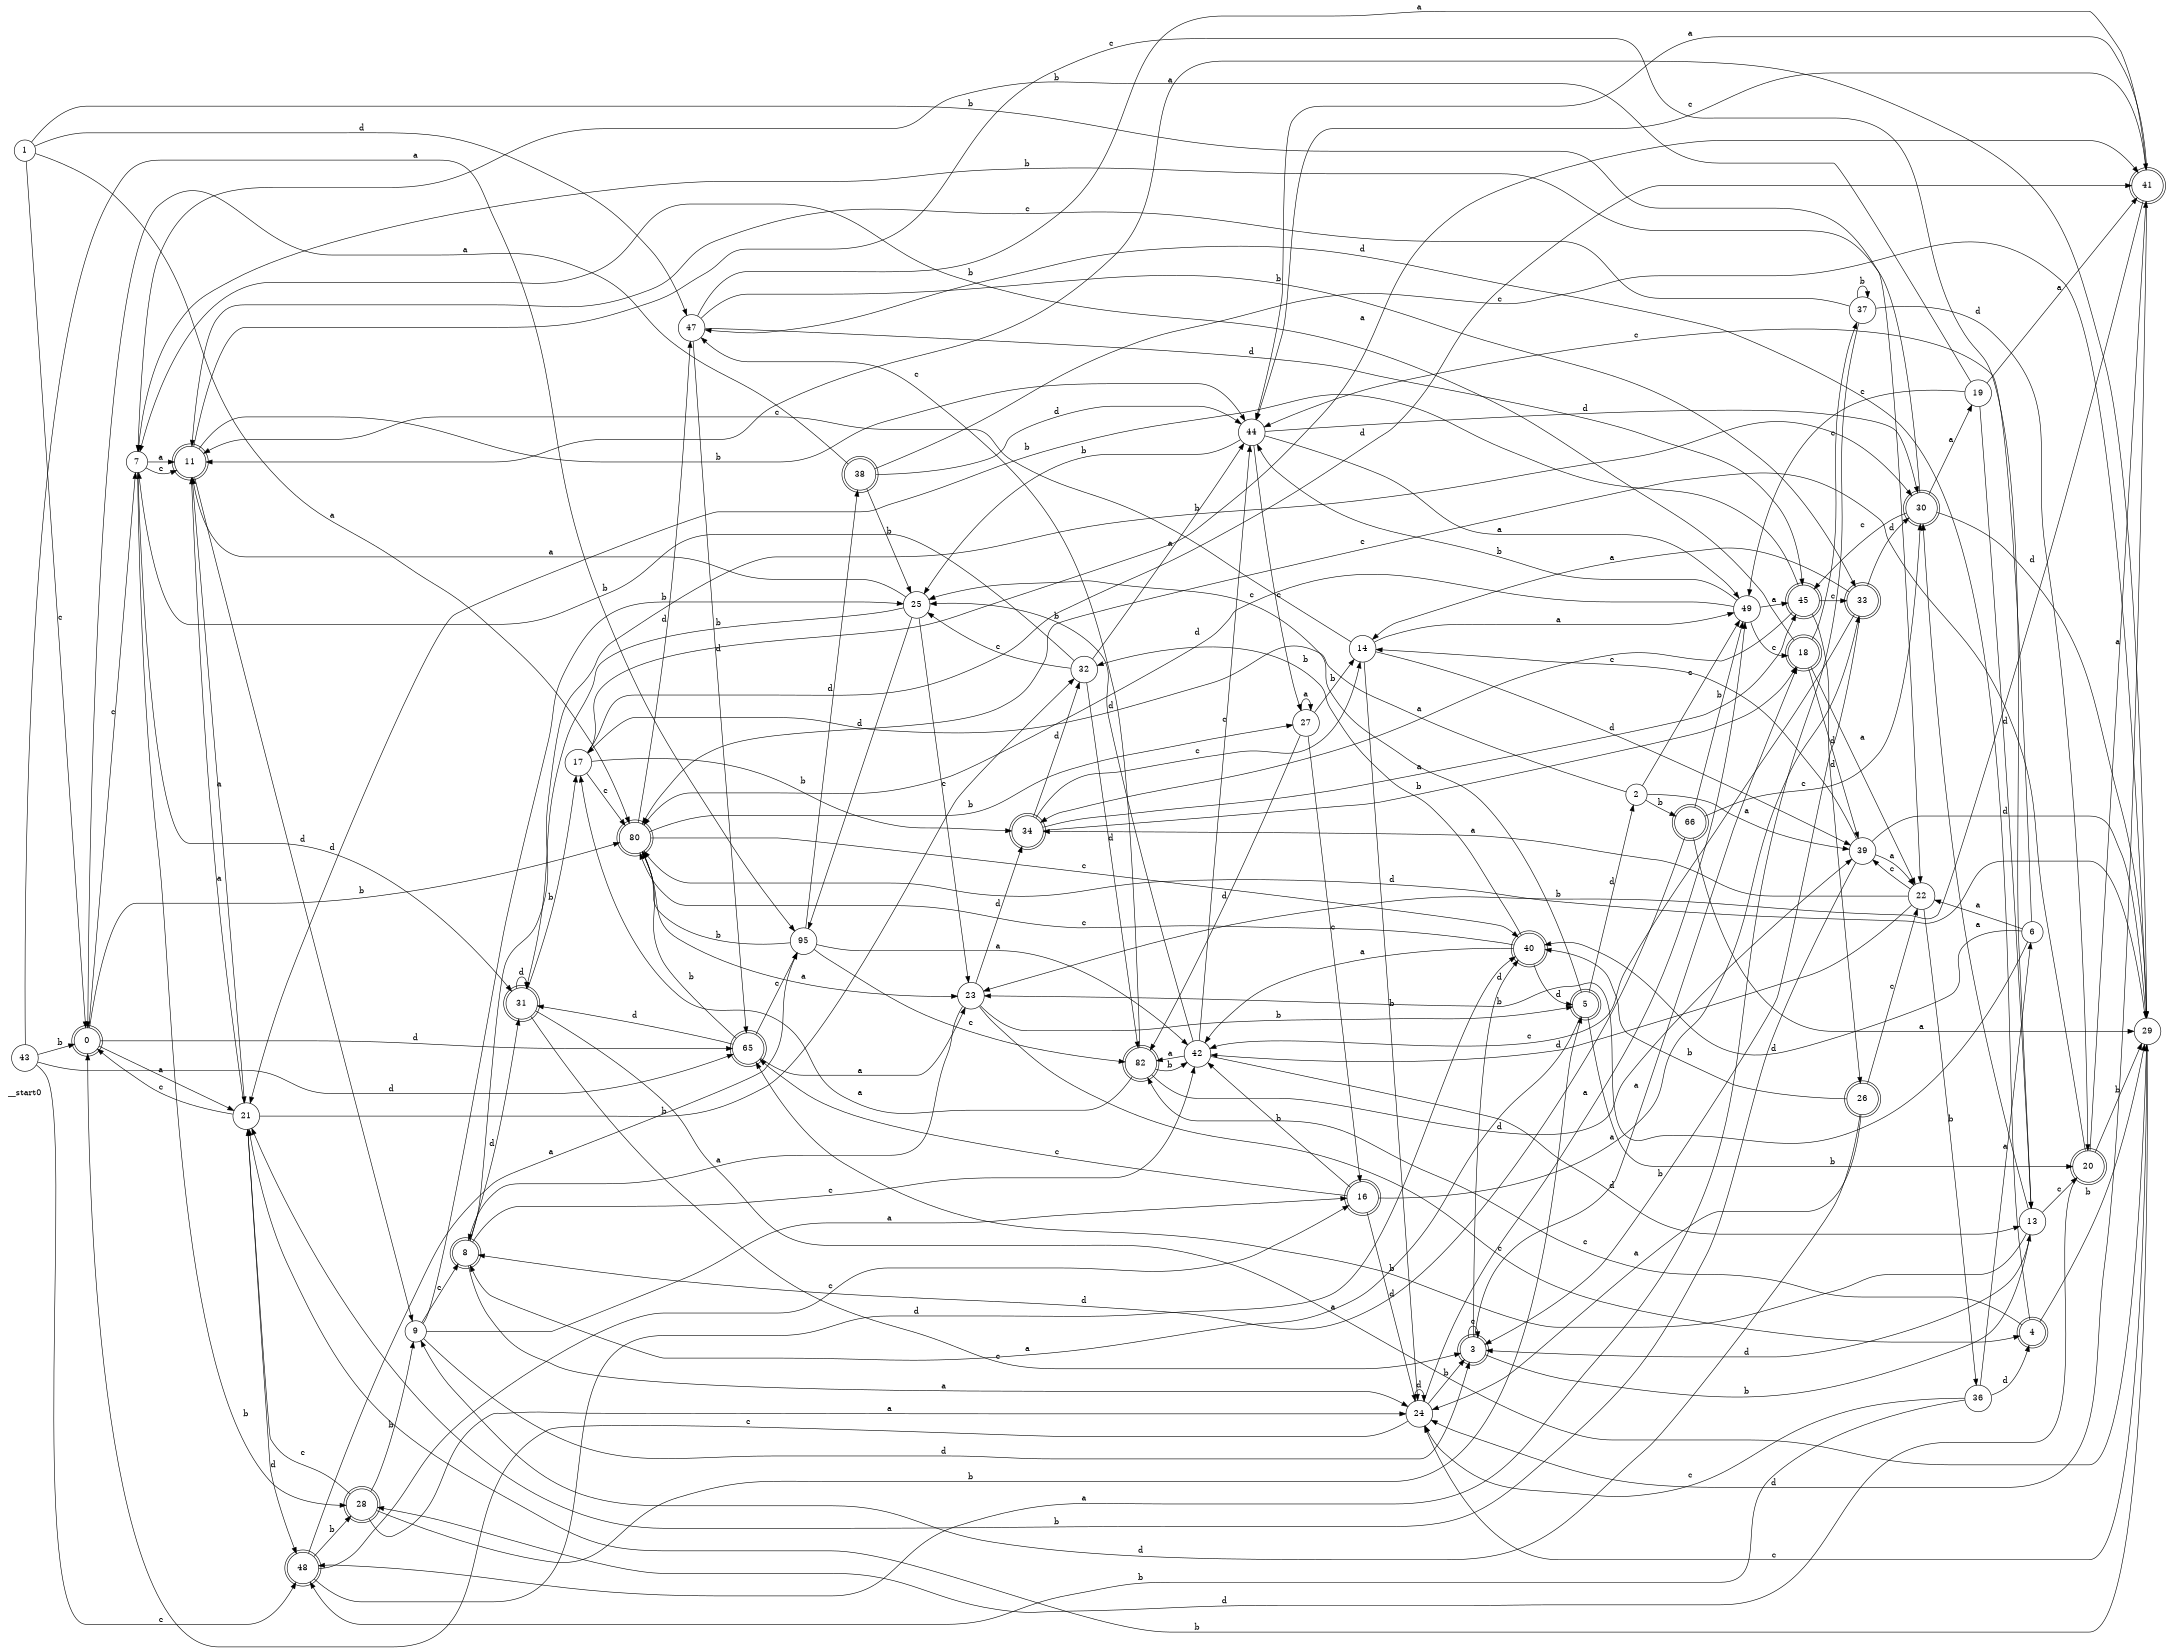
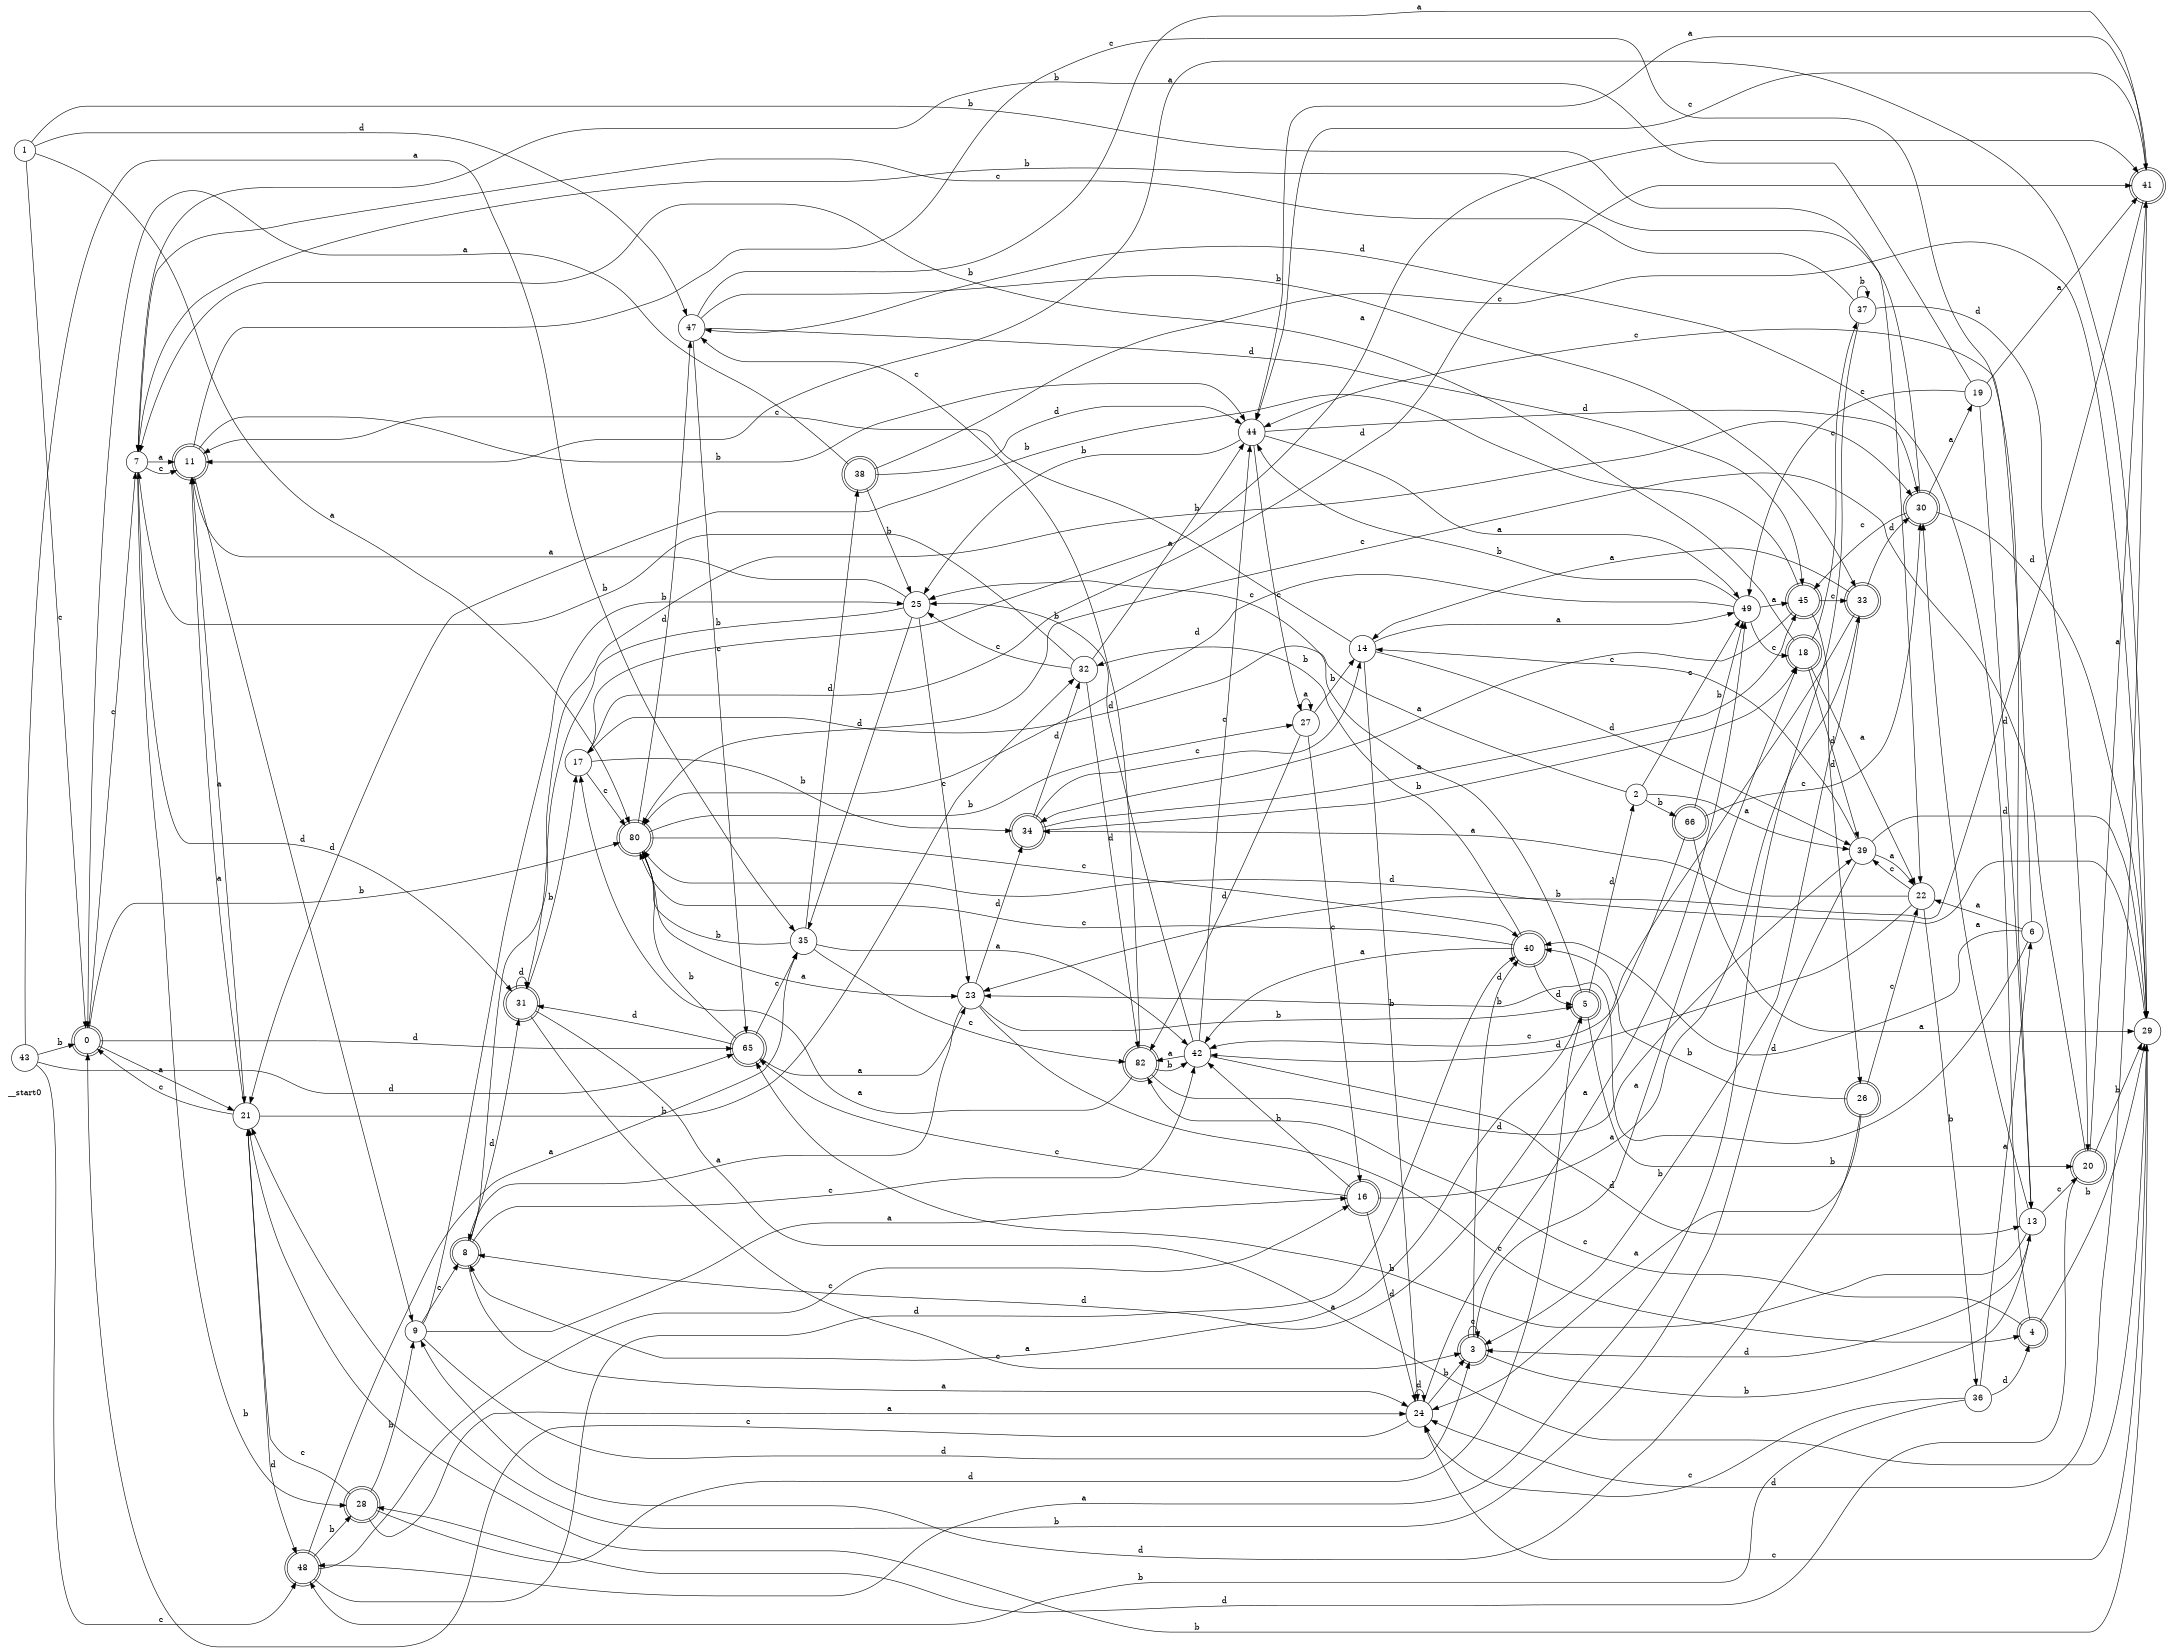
edge "37" -> "11": now "37" -> "7"
edge "47" -> "65": label "d" -> "c"
node "95": label "95" -> "35"
edge "28" -> "5": label "b" -> "d"
